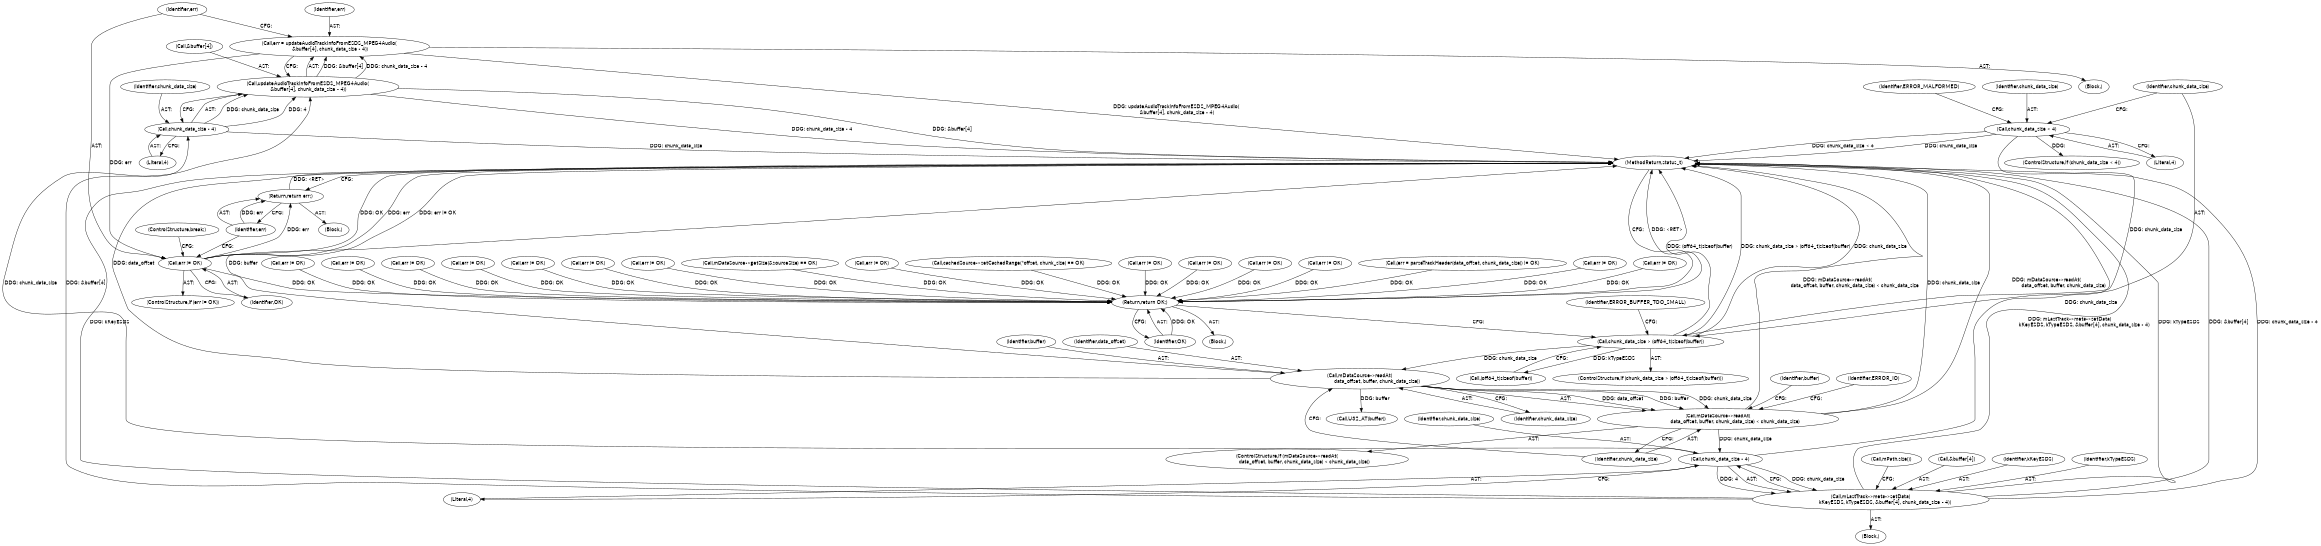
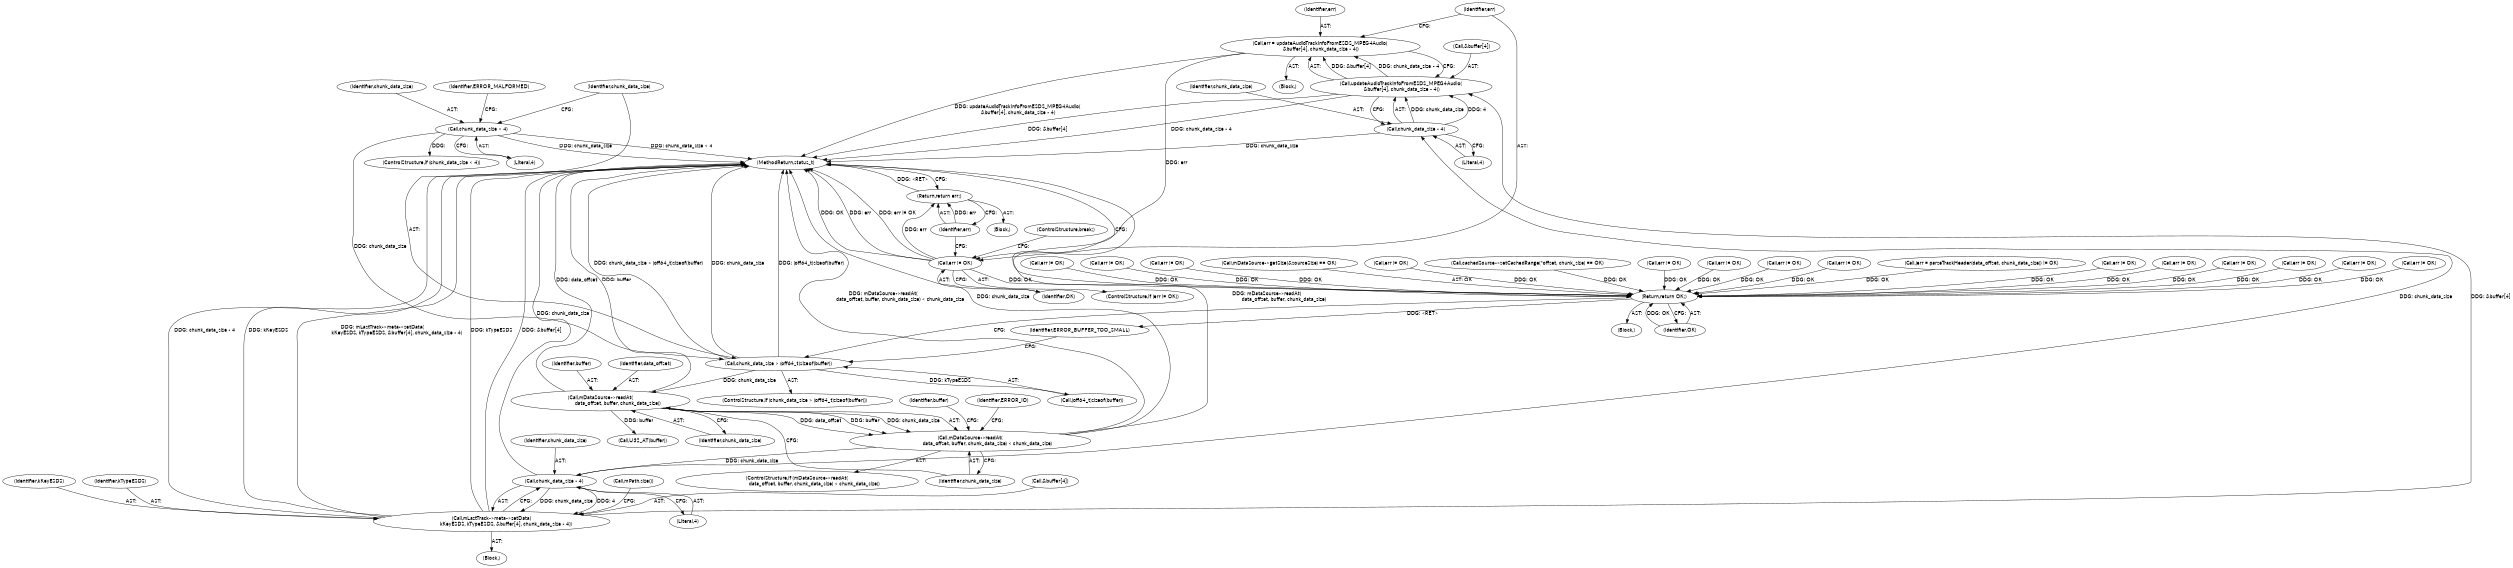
edge "(Call,mDataSource->getSize(&sourceSize) == OK)" -> "(Return,return OK;)": label "DDG: OK" -> "AST: OK"
edge "(Return,return OK;)" -> "(MethodReturn,status_t)": now "(Return,return OK;)" -> "(Identifier,ERROR_BUFFER_TOO_SMALL)"
edge "(Call,(off64_t)sizeof(buffer))" -> "(Call,chunk_data_size > (off64_t)sizeof(buffer))": label "CFG: " -> "AST: "
